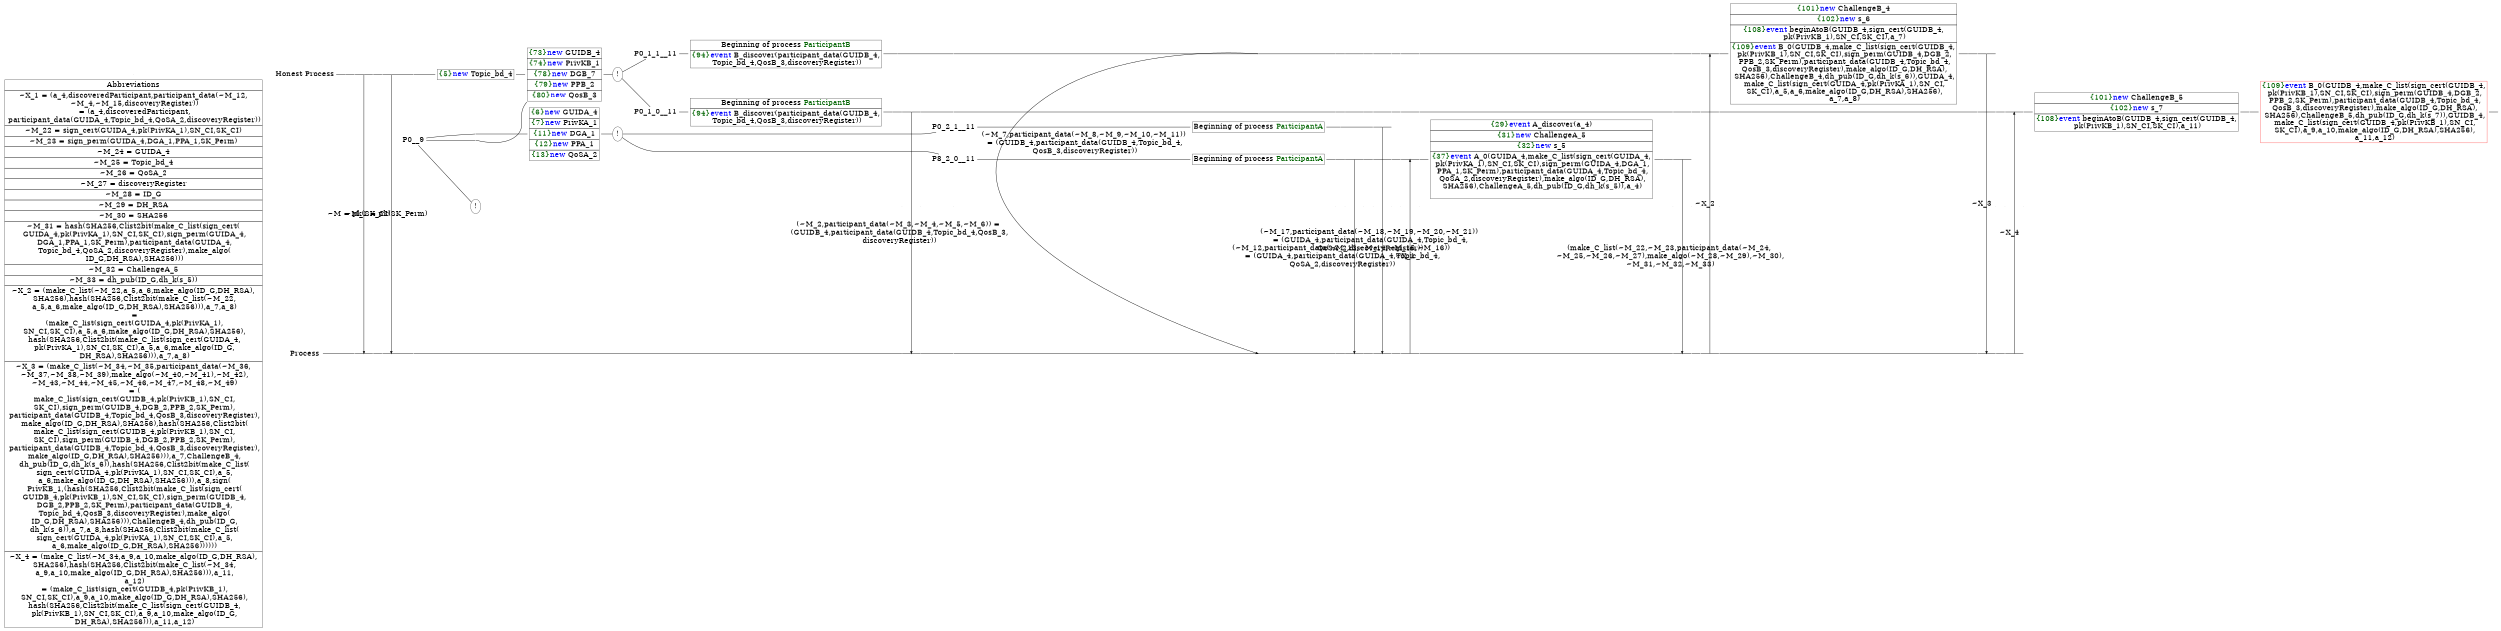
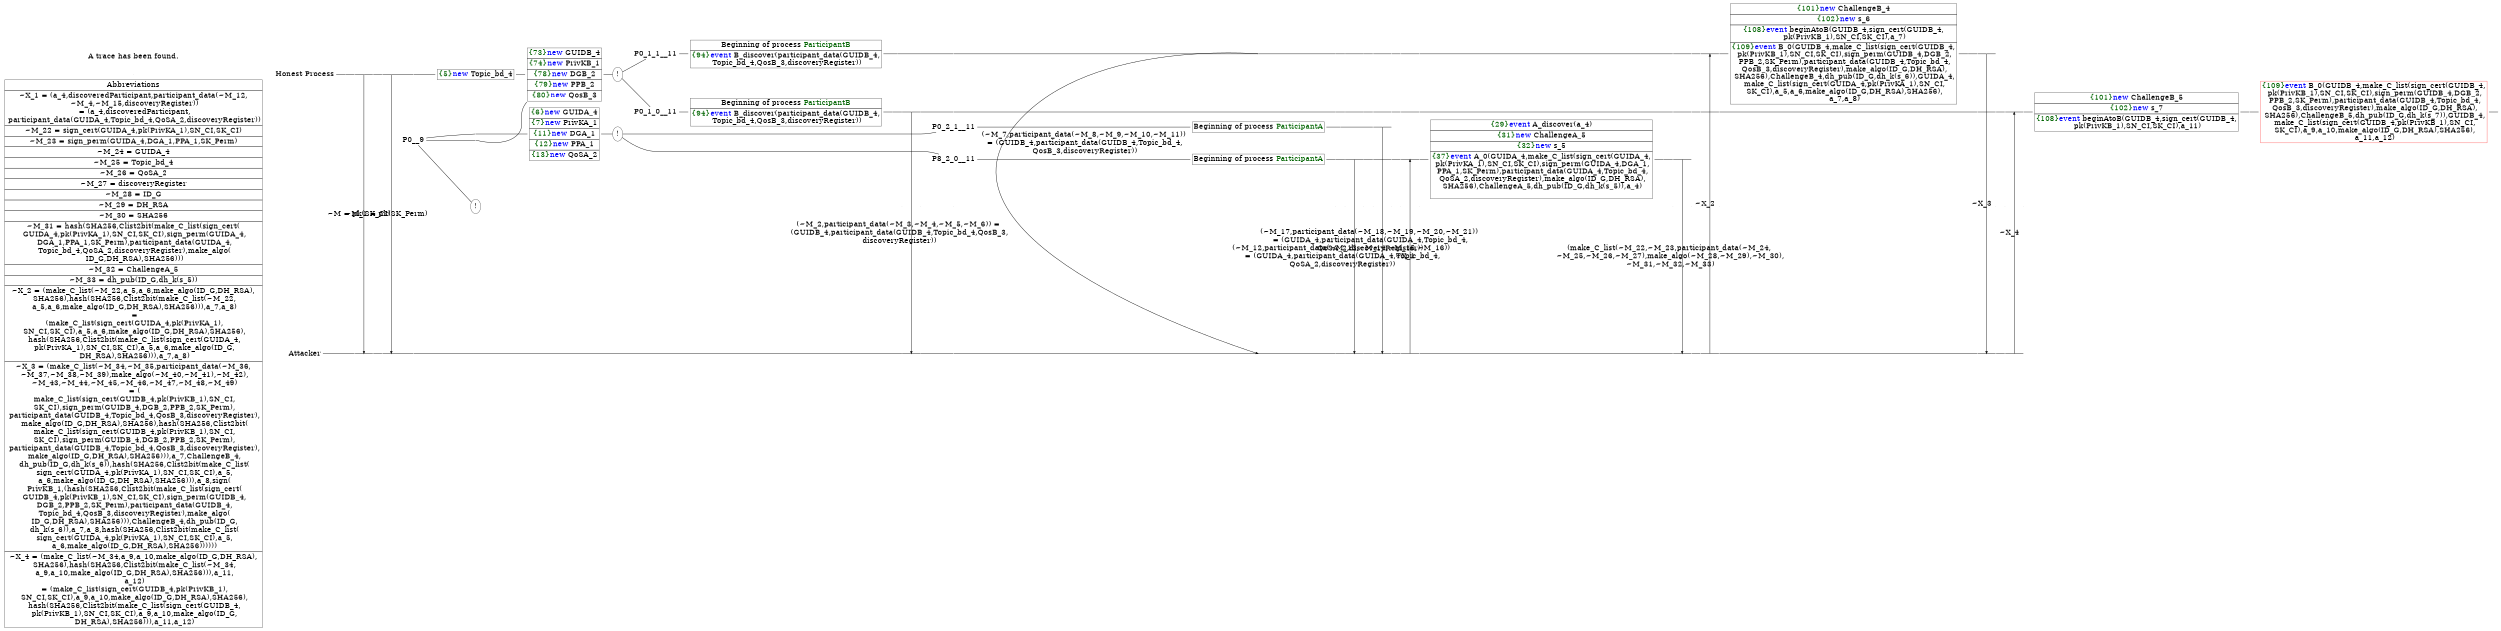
node "A trace has been found.": added
node "{73}": text "DGB_7" -> "DGB_2"
node "Process": label "Process" -> "Attacker"
